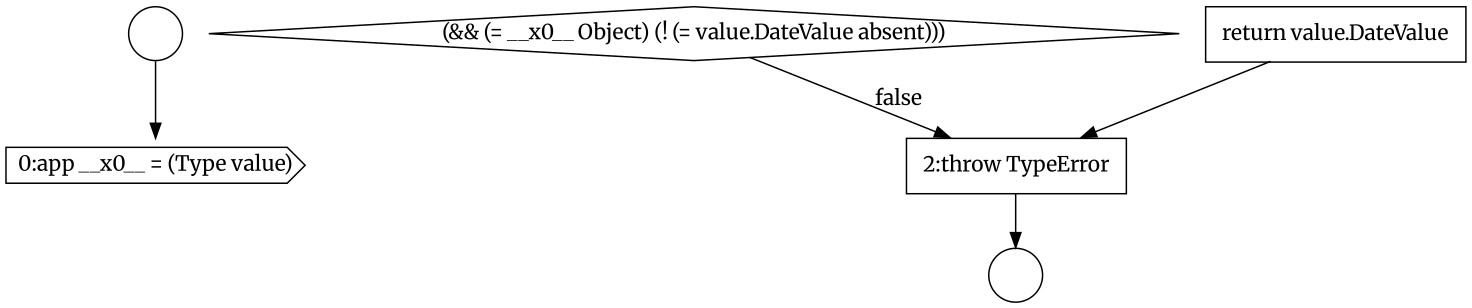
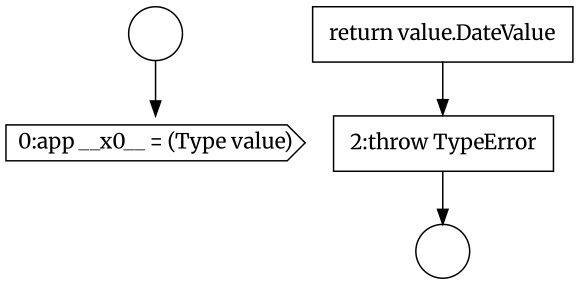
node "(&& (= __x0__ Object) (! (= value.DateValue absent)))": removed
